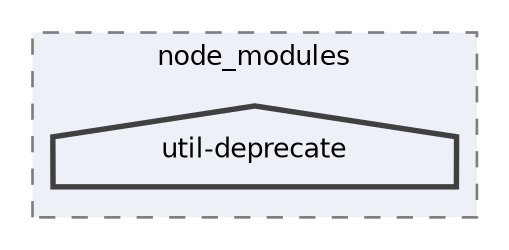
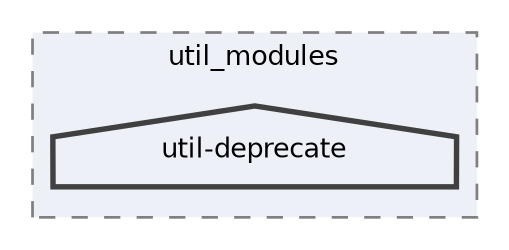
cluster "node_modules": label "node_modules" -> "util_modules"
